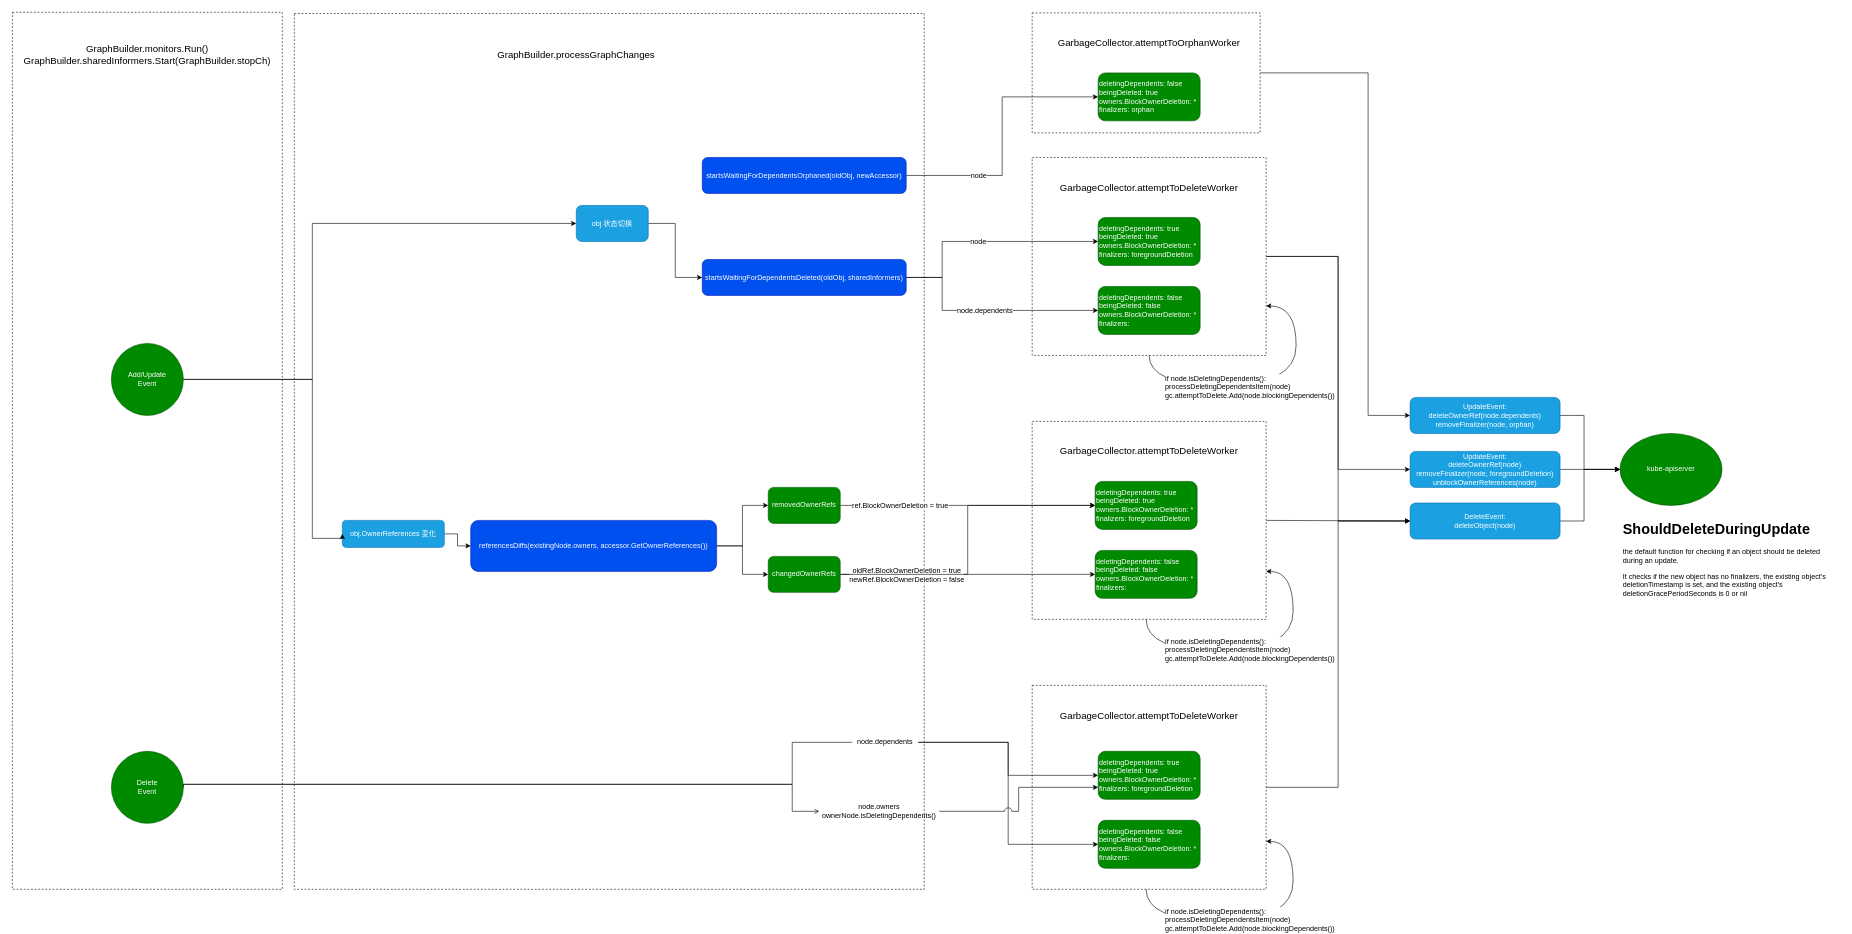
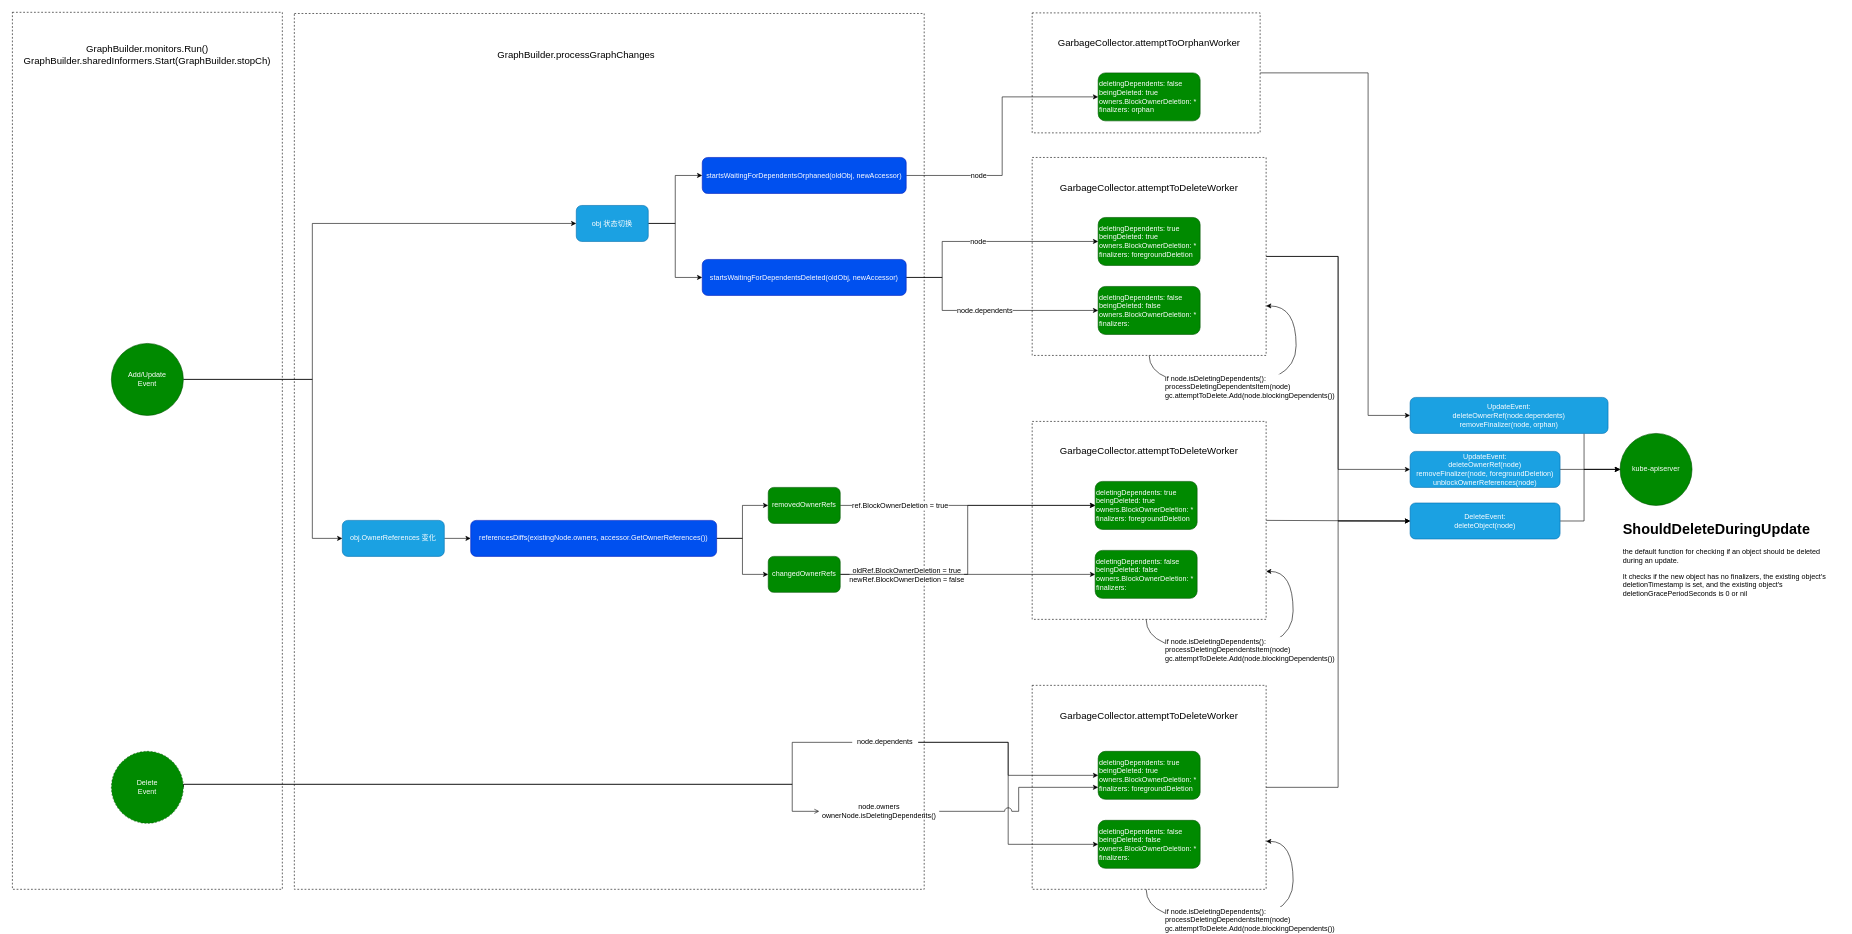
edge "obj 状态切换" -> "startsWaitingForDependentsOrphaned(oldObj, newAccessor)": added
node "startsWaitingForDependentsDeleted(oldObj, sharedInformers)": label "startsWaitingForDependentsDeleted(oldObj, sharedInformers)" -> "startsWaitingForDependentsDeleted(oldObj, newAccessor)"
node "UpdateEvent: deleteOwnerRef(node.dependents) removeFinalizer(node, orphan)": size 150x36 -> 198x36
node "kube-apiserver": size 102x72 -> 72x72
node "obj.OwnerReferences 变化": size 102x27 -> 102x36
node "referencesDiffs(existingNode.owners, accessor.GetOwnerReferences())": size 246x51 -> 246x36
node "Delete Event": style solid -> dashed
